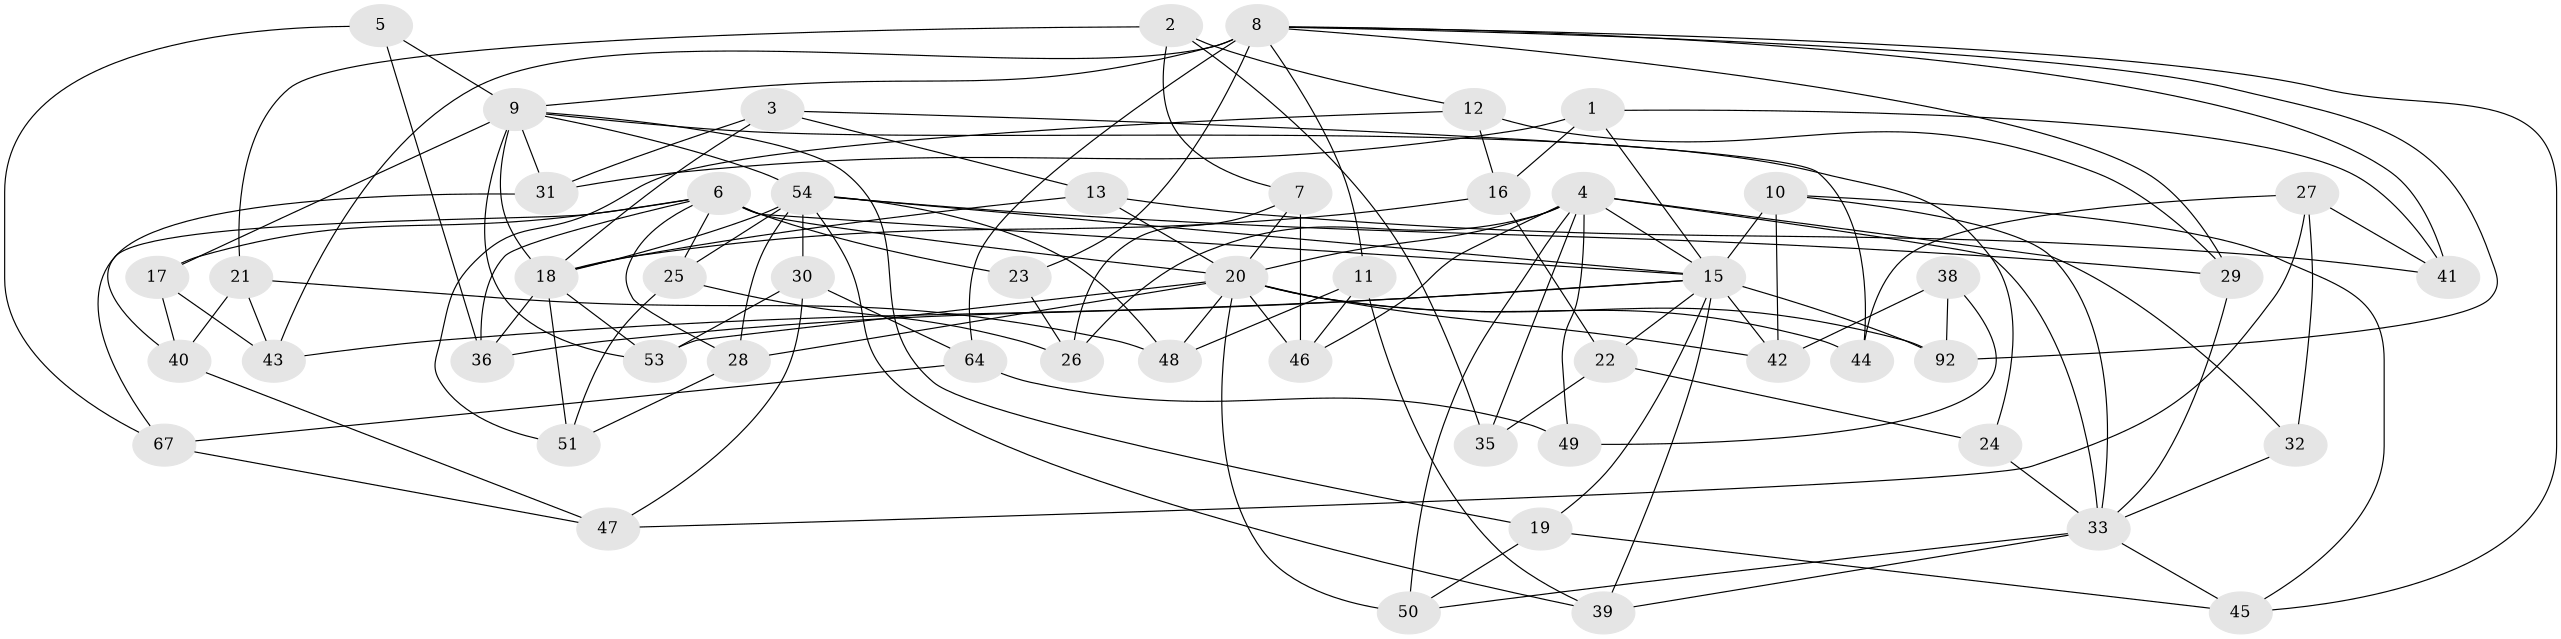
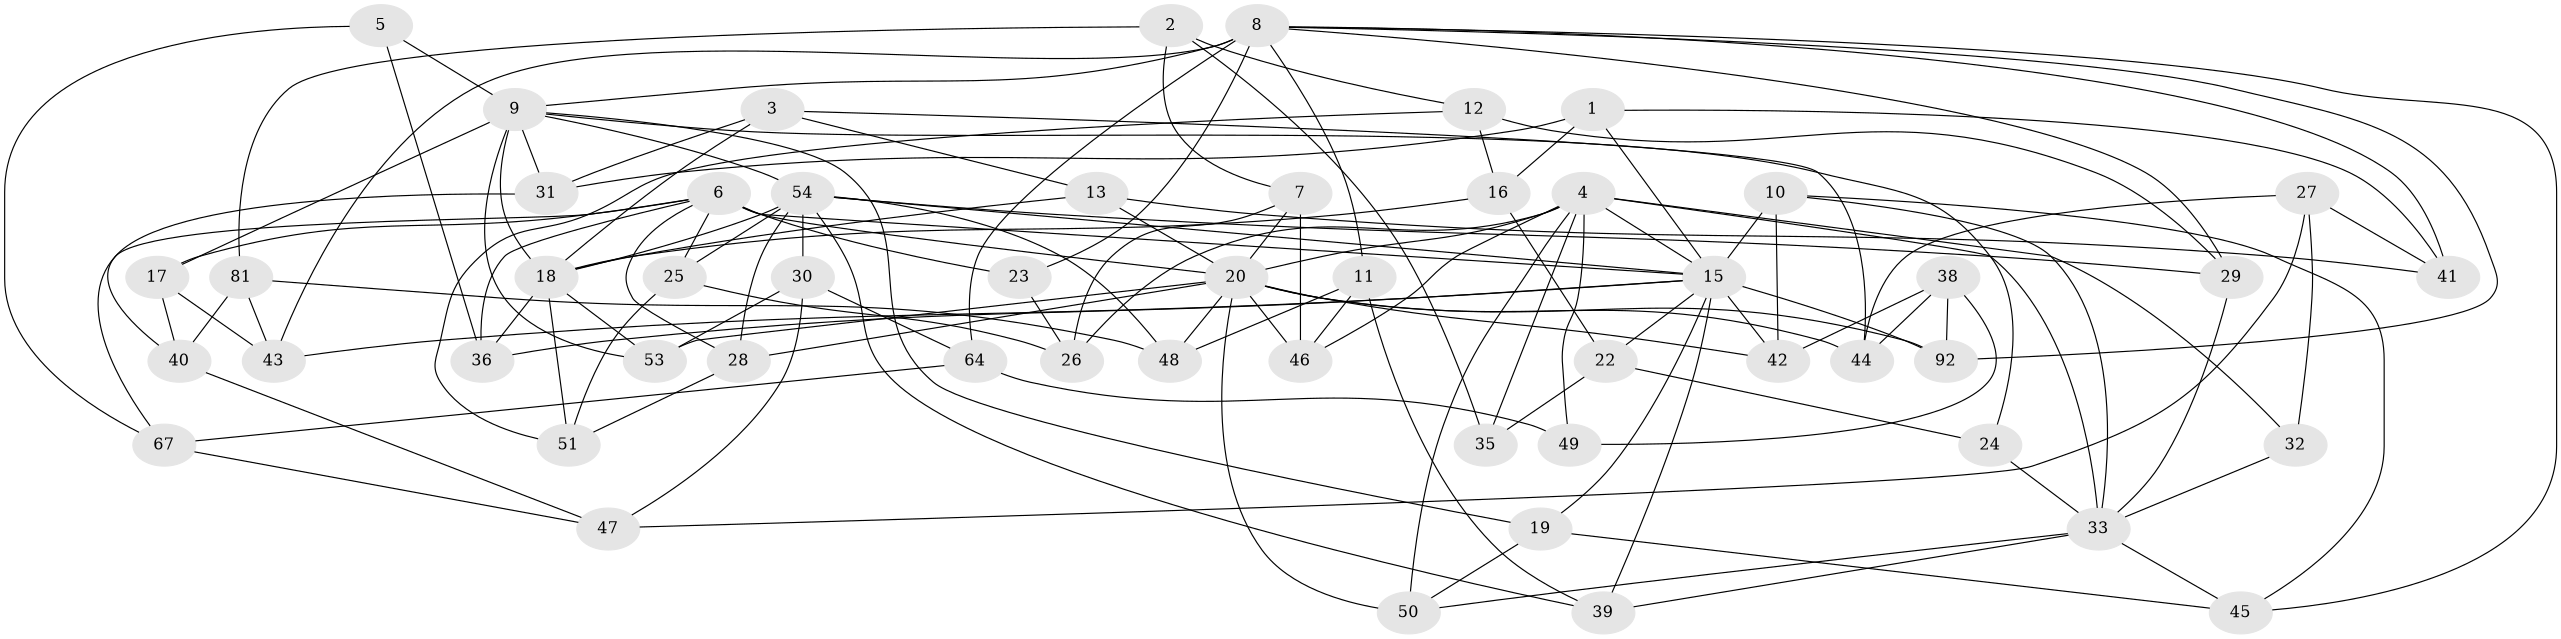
node "21": label "21" -> "81"
edge "38" -- "44": added
